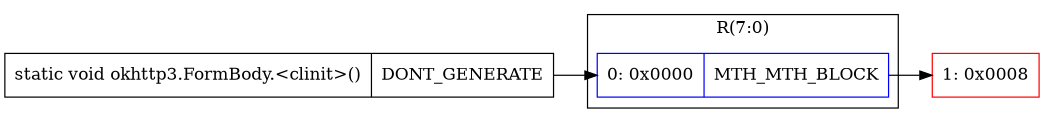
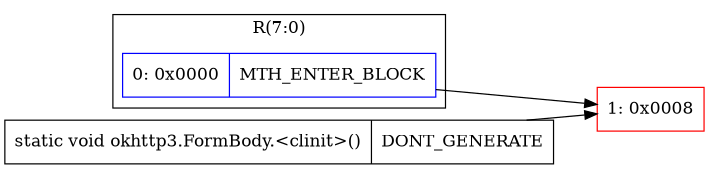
edge "static void okhttp3.FormBody.<clinit>()" -> "0: 0x0000": now "static void okhttp3.FormBody.<clinit>()" -> "1: 0x0008"
node "0: 0x0000": text "MTH_MTH_BLOCK" -> "MTH_ENTER_BLOCK"
